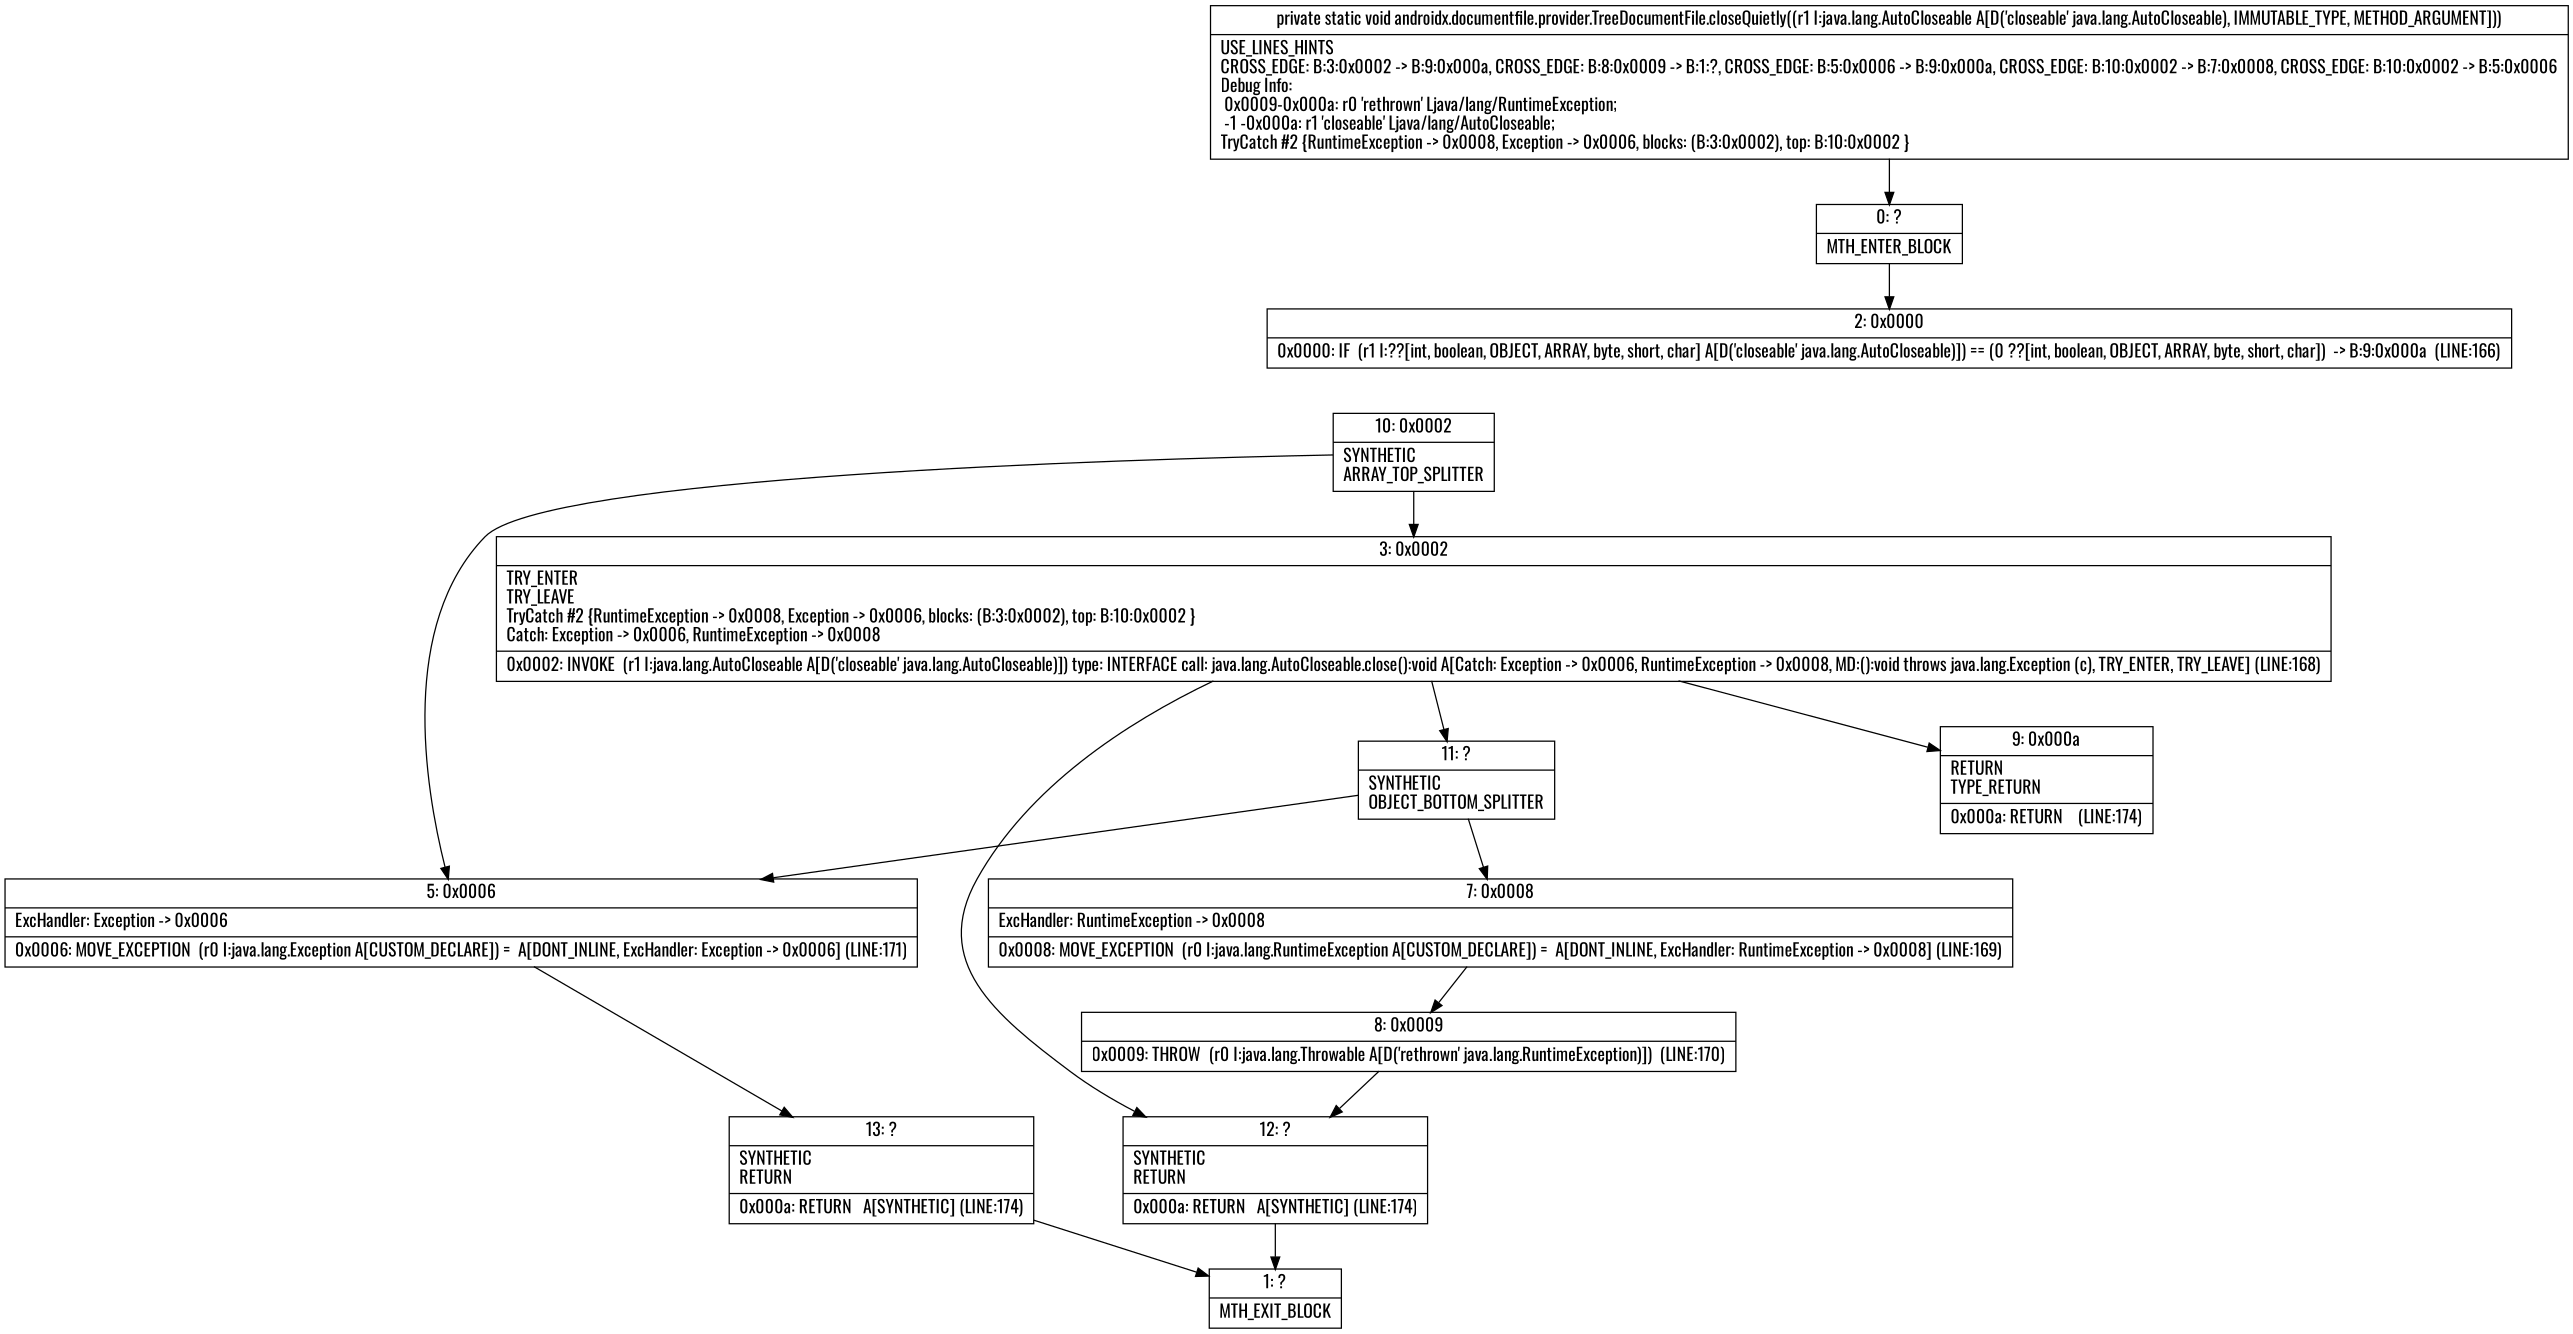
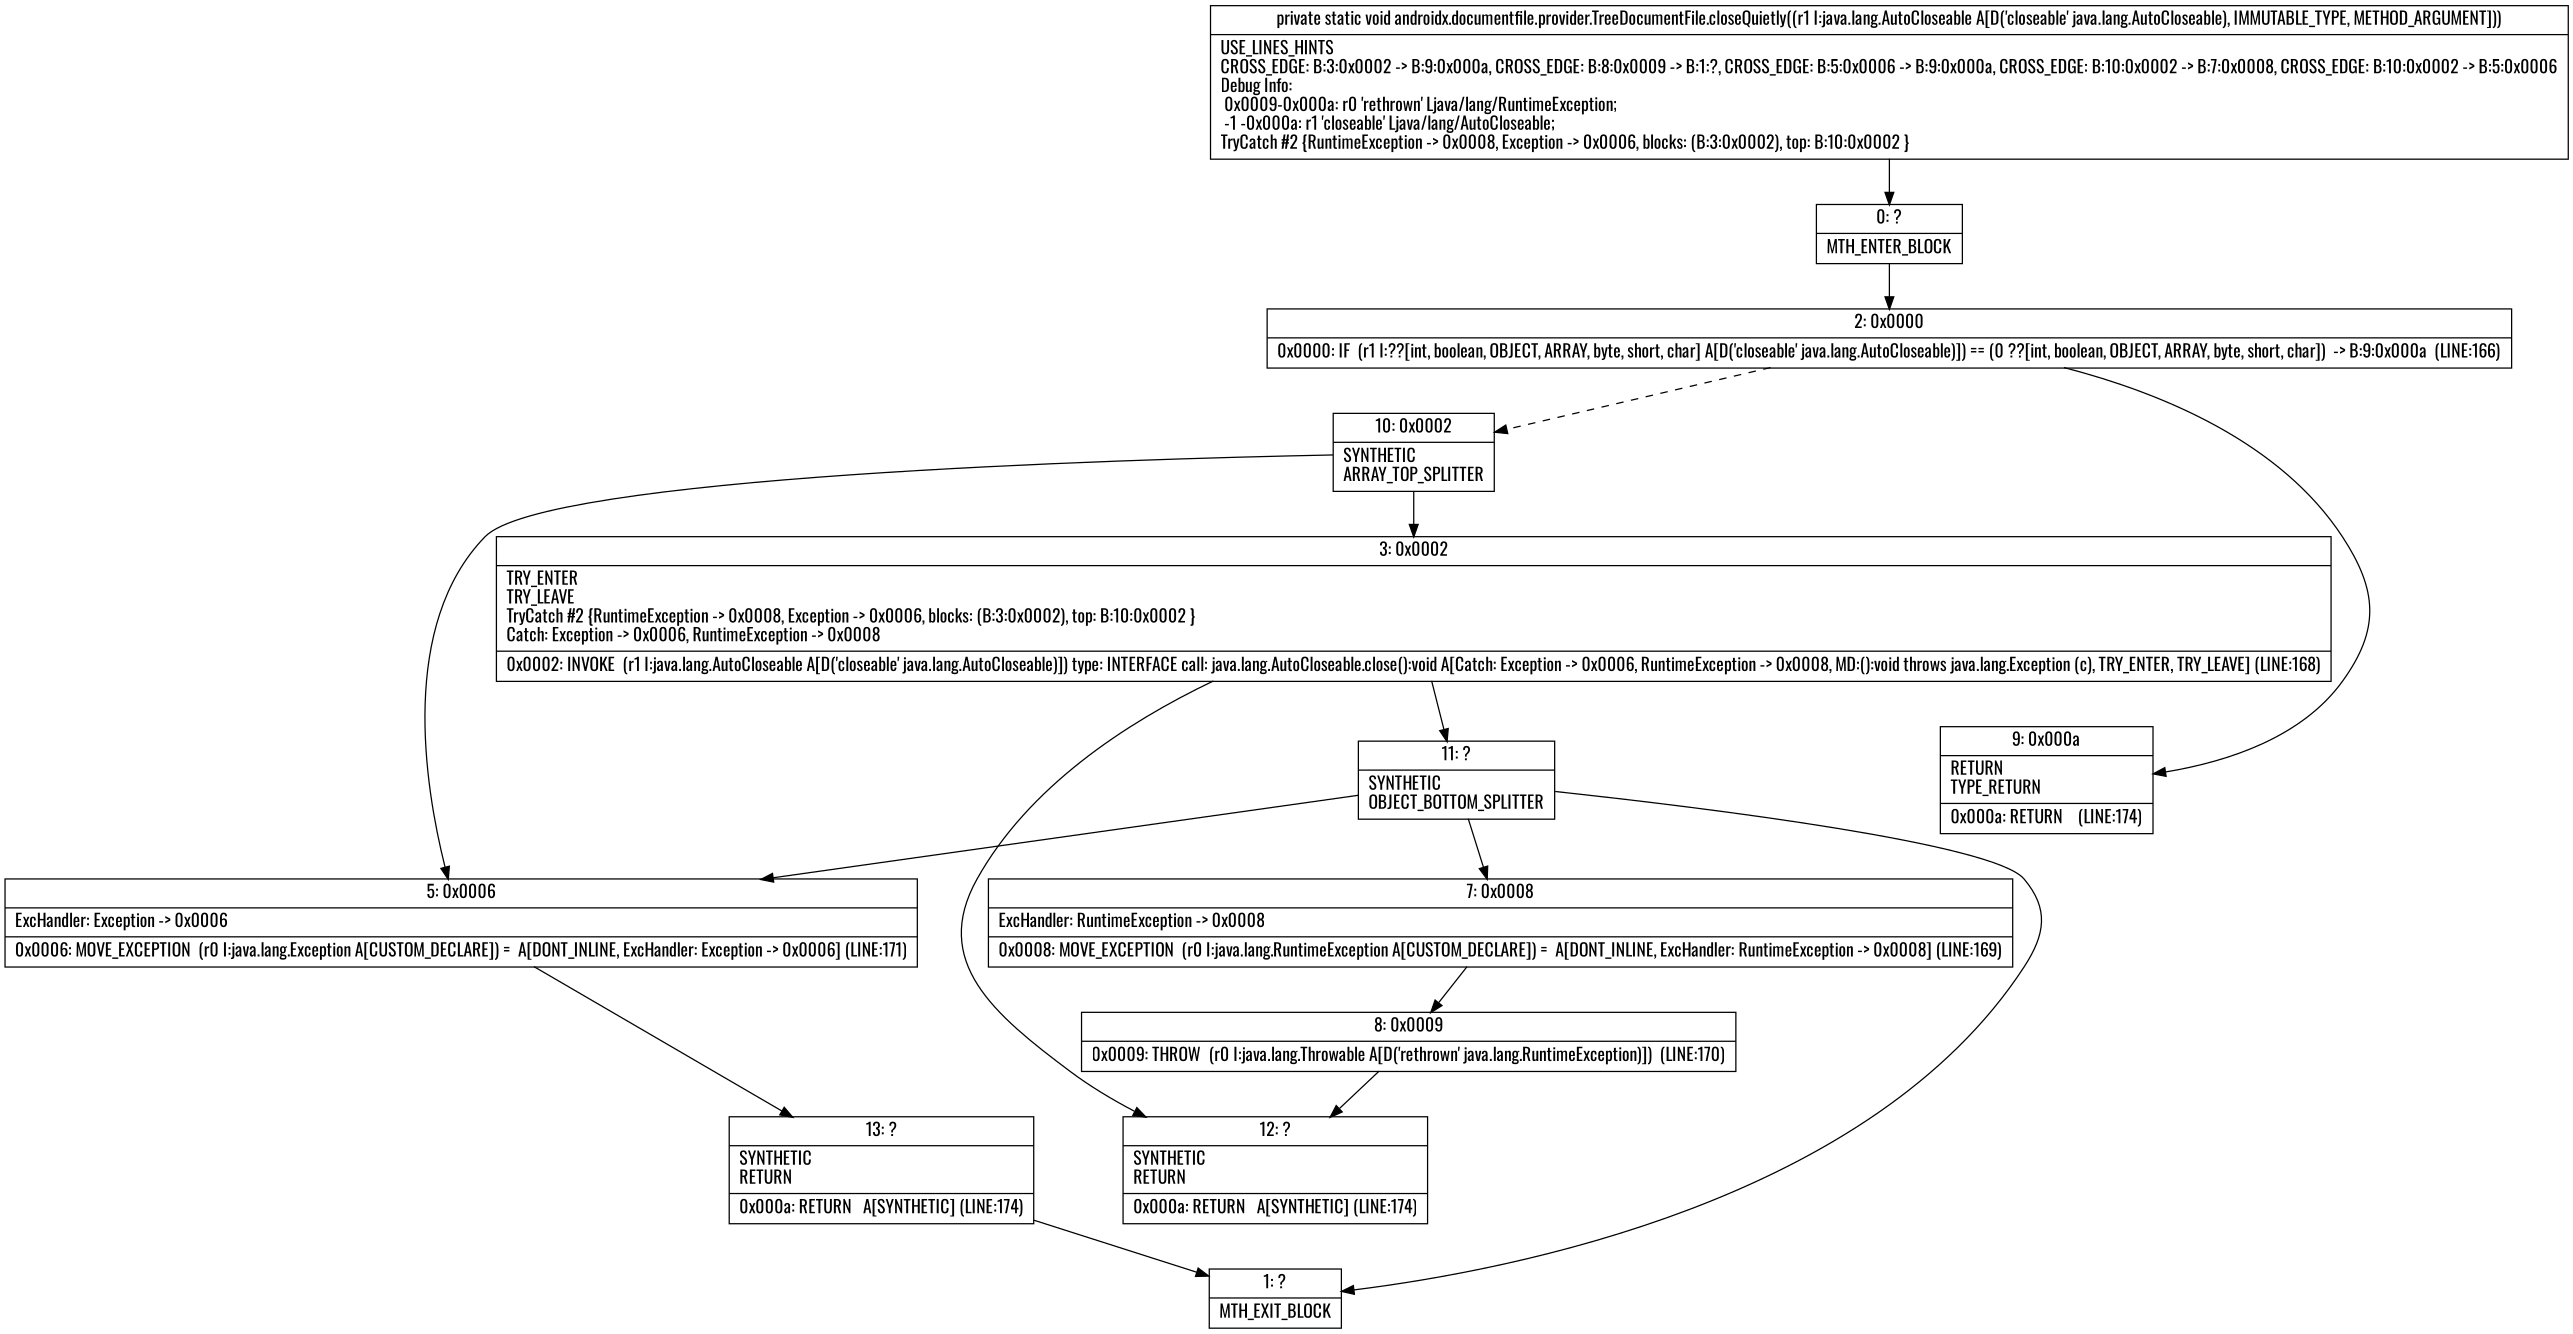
edge "2: 0x0000" -> "10: 0x0002": added
edge "3: 0x0002" -> "9: 0x000a": now "2: 0x0000" -> "9: 0x000a"
edge "12: ?" -> "1: ?": now "11: ?" -> "1: ?"
